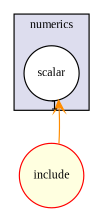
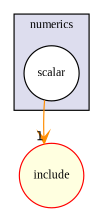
edge "include" -> "scalar": reversed
